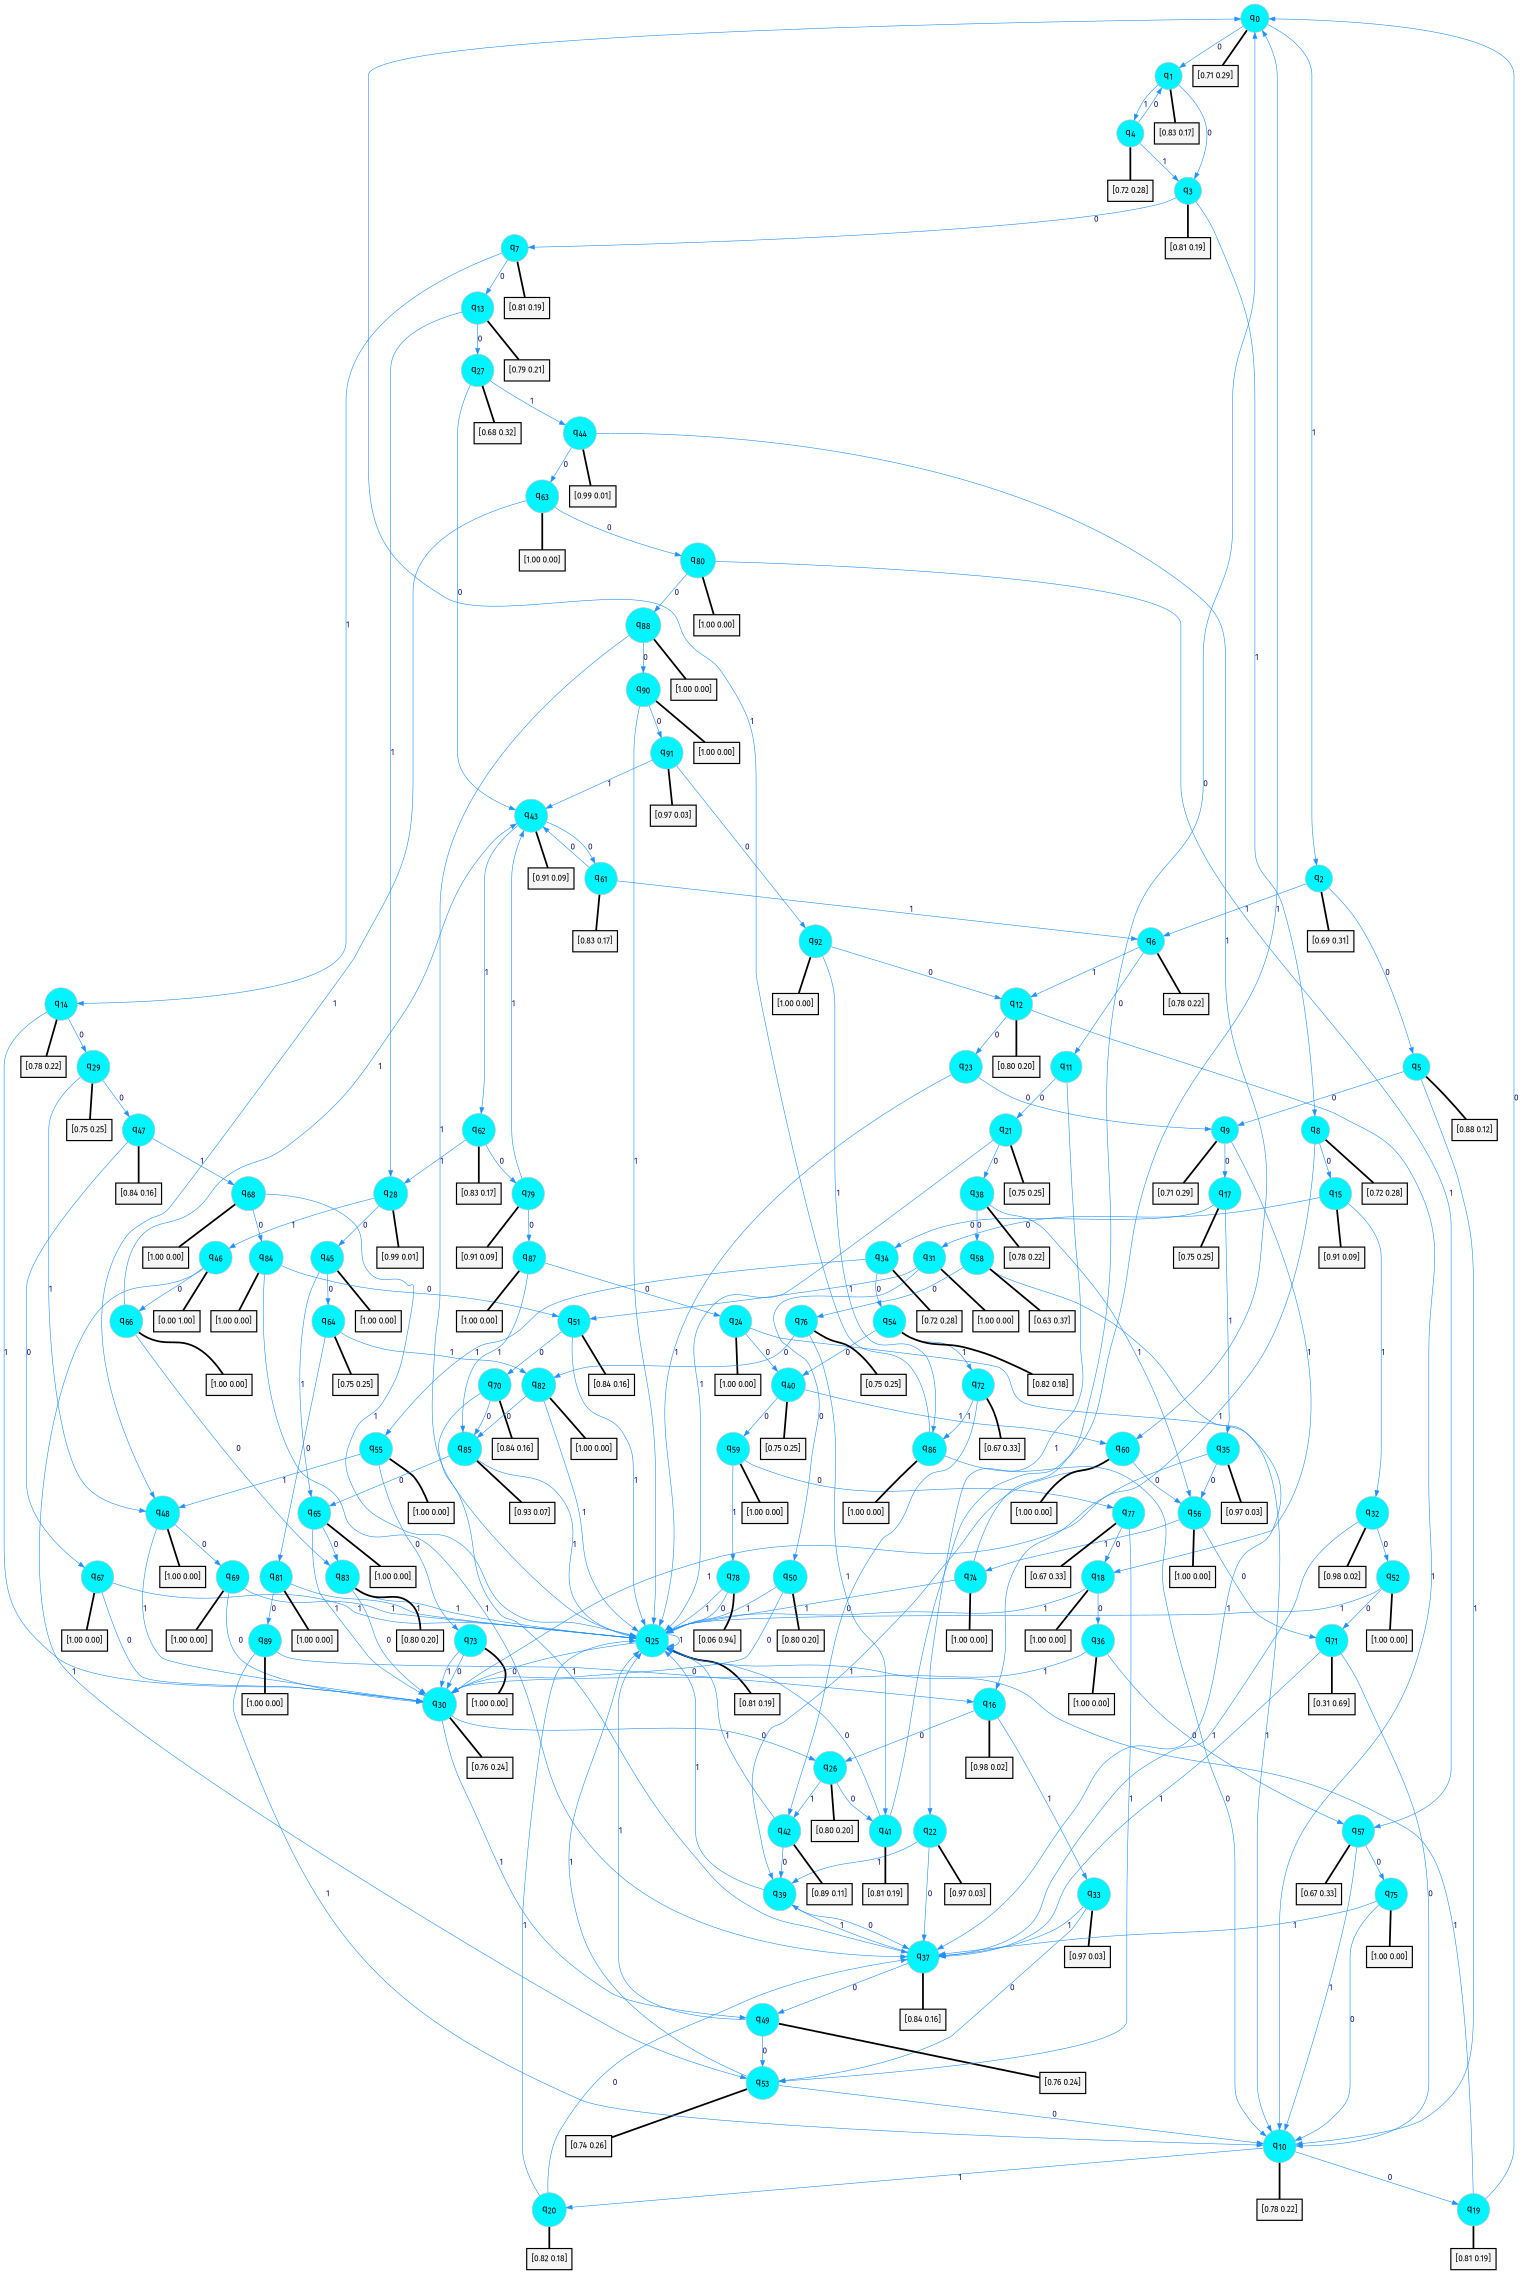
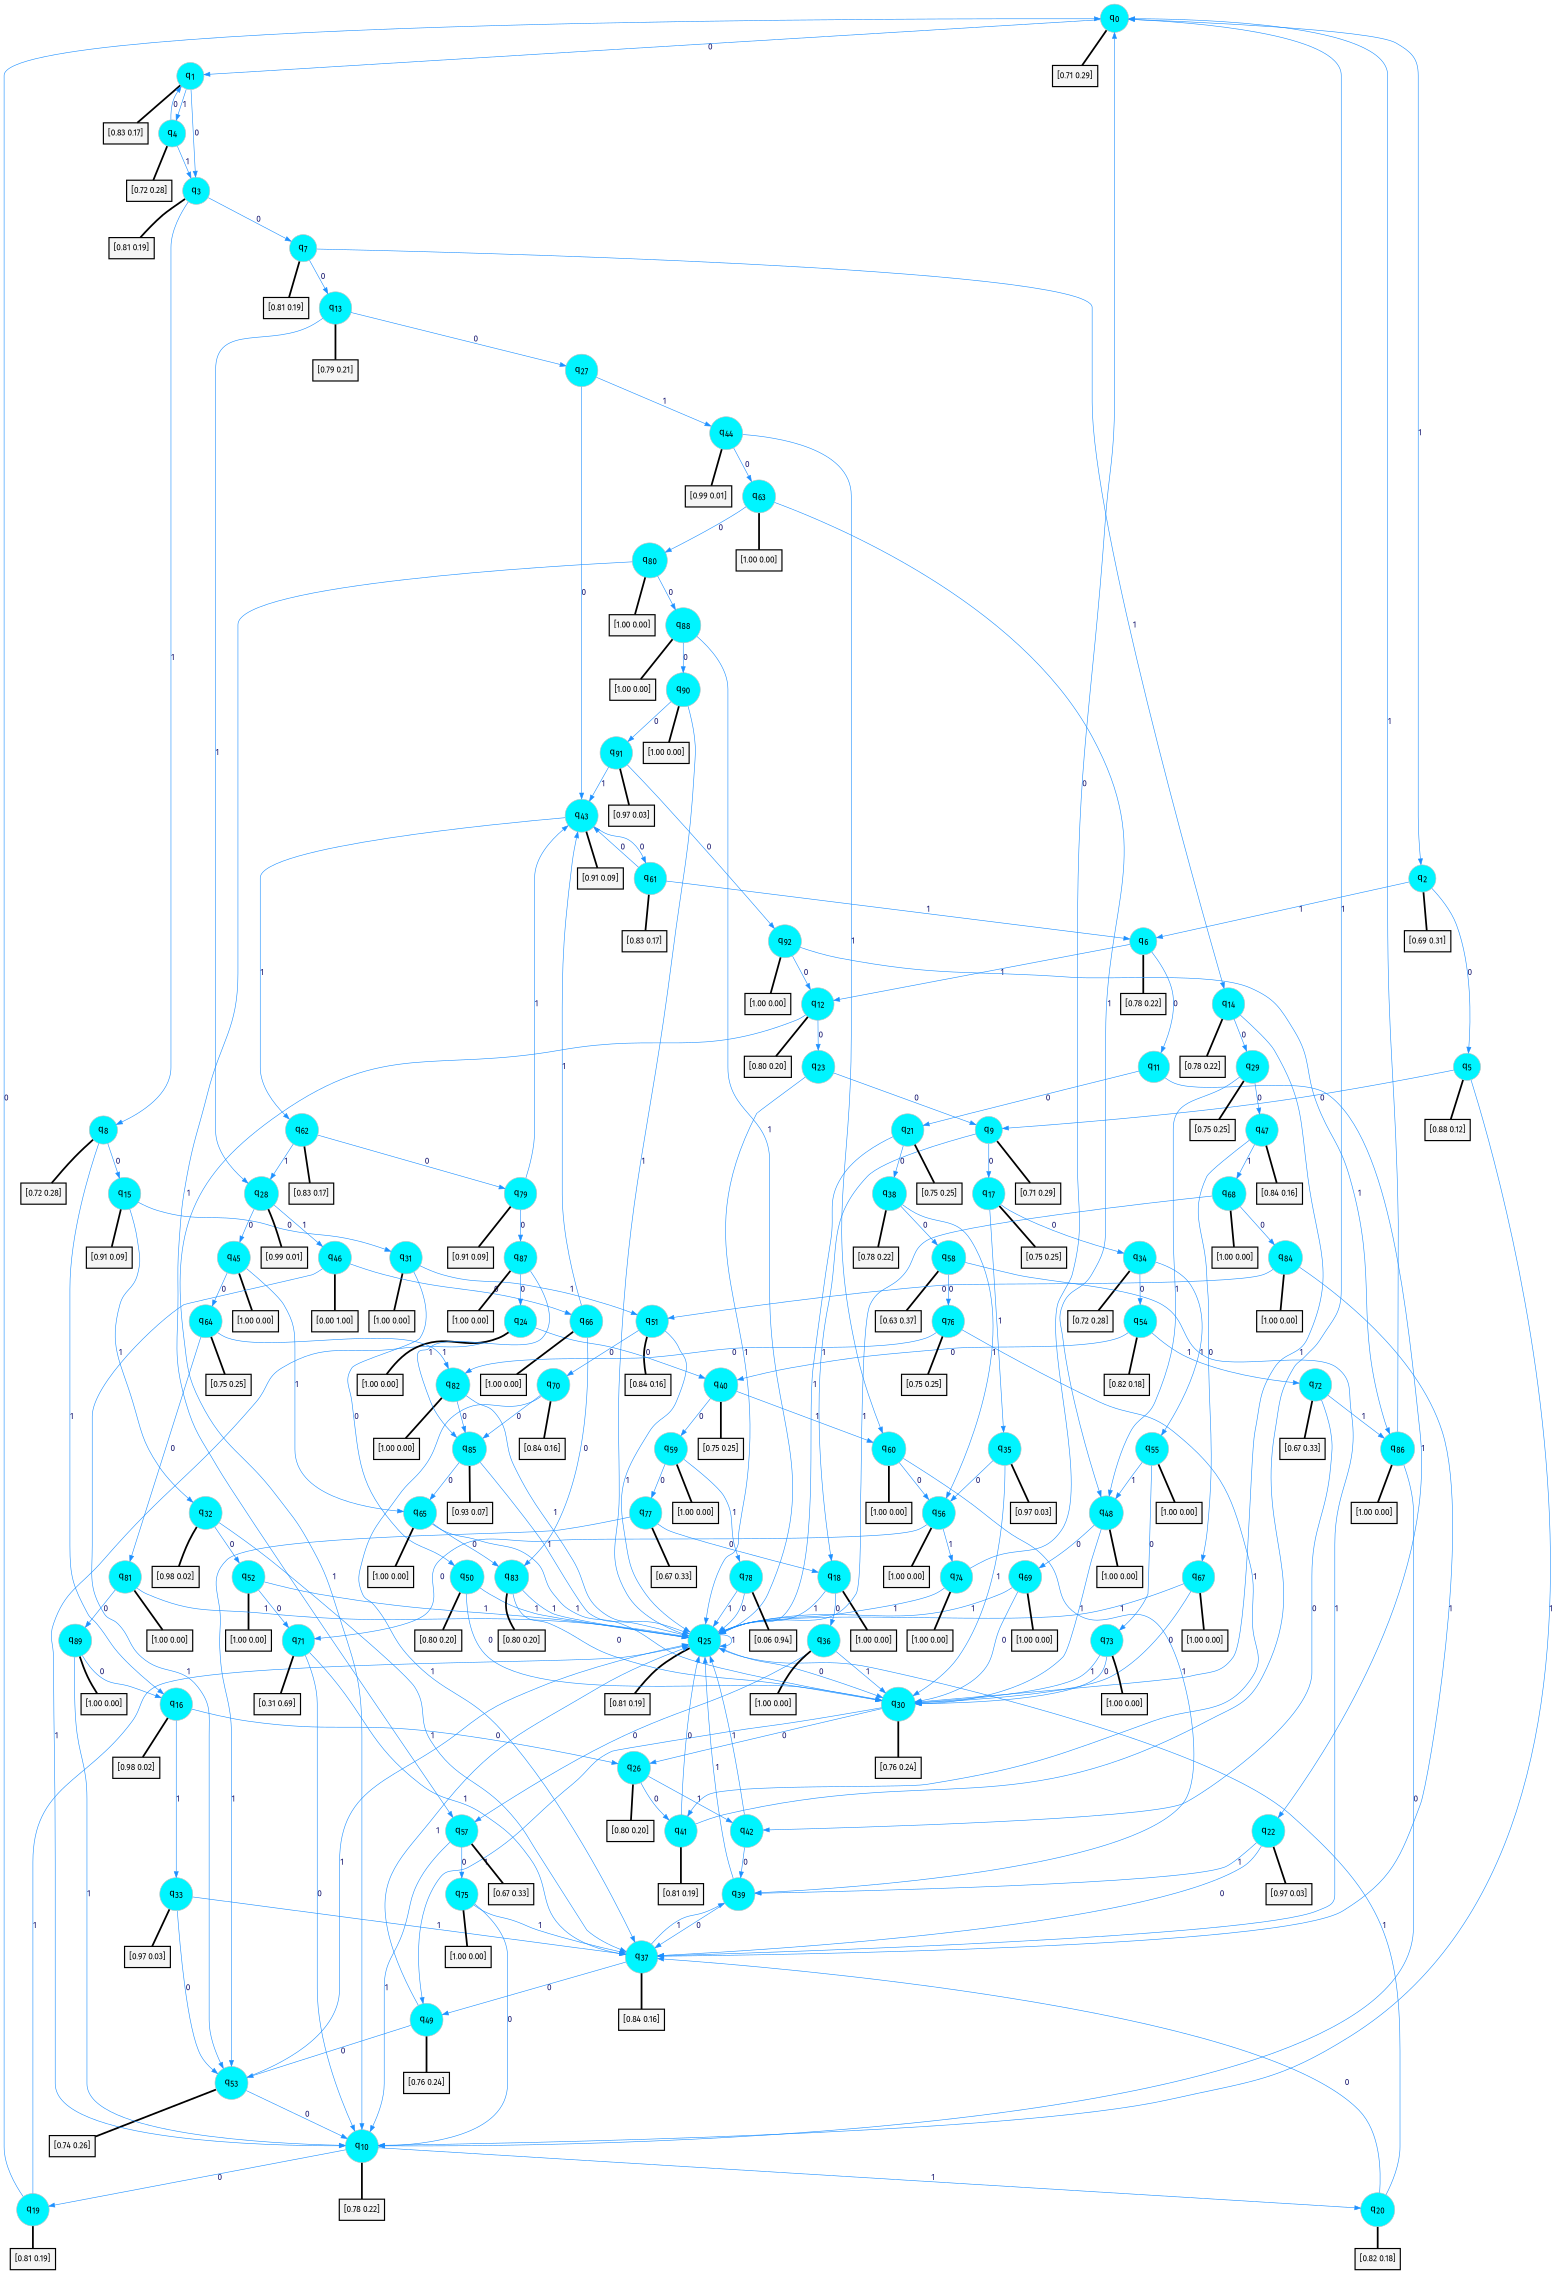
node "[0.68 0.32]": removed
node "[0.89 0.11]": removed
